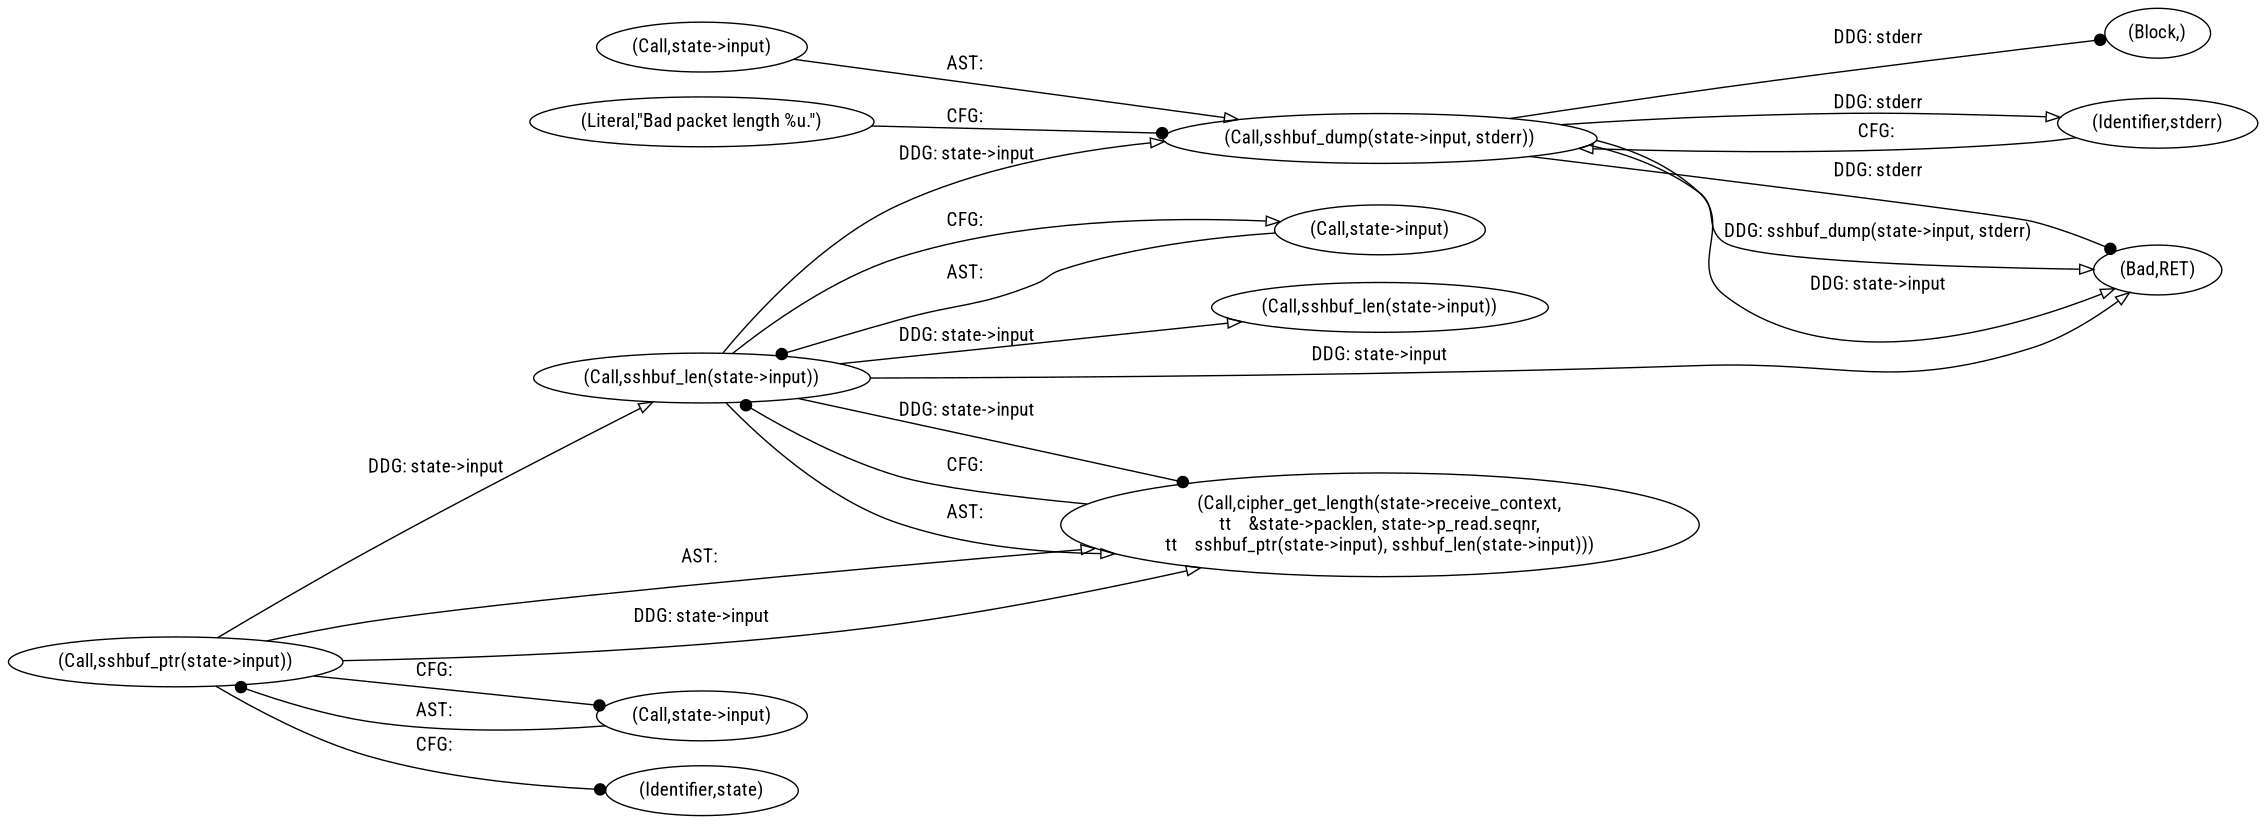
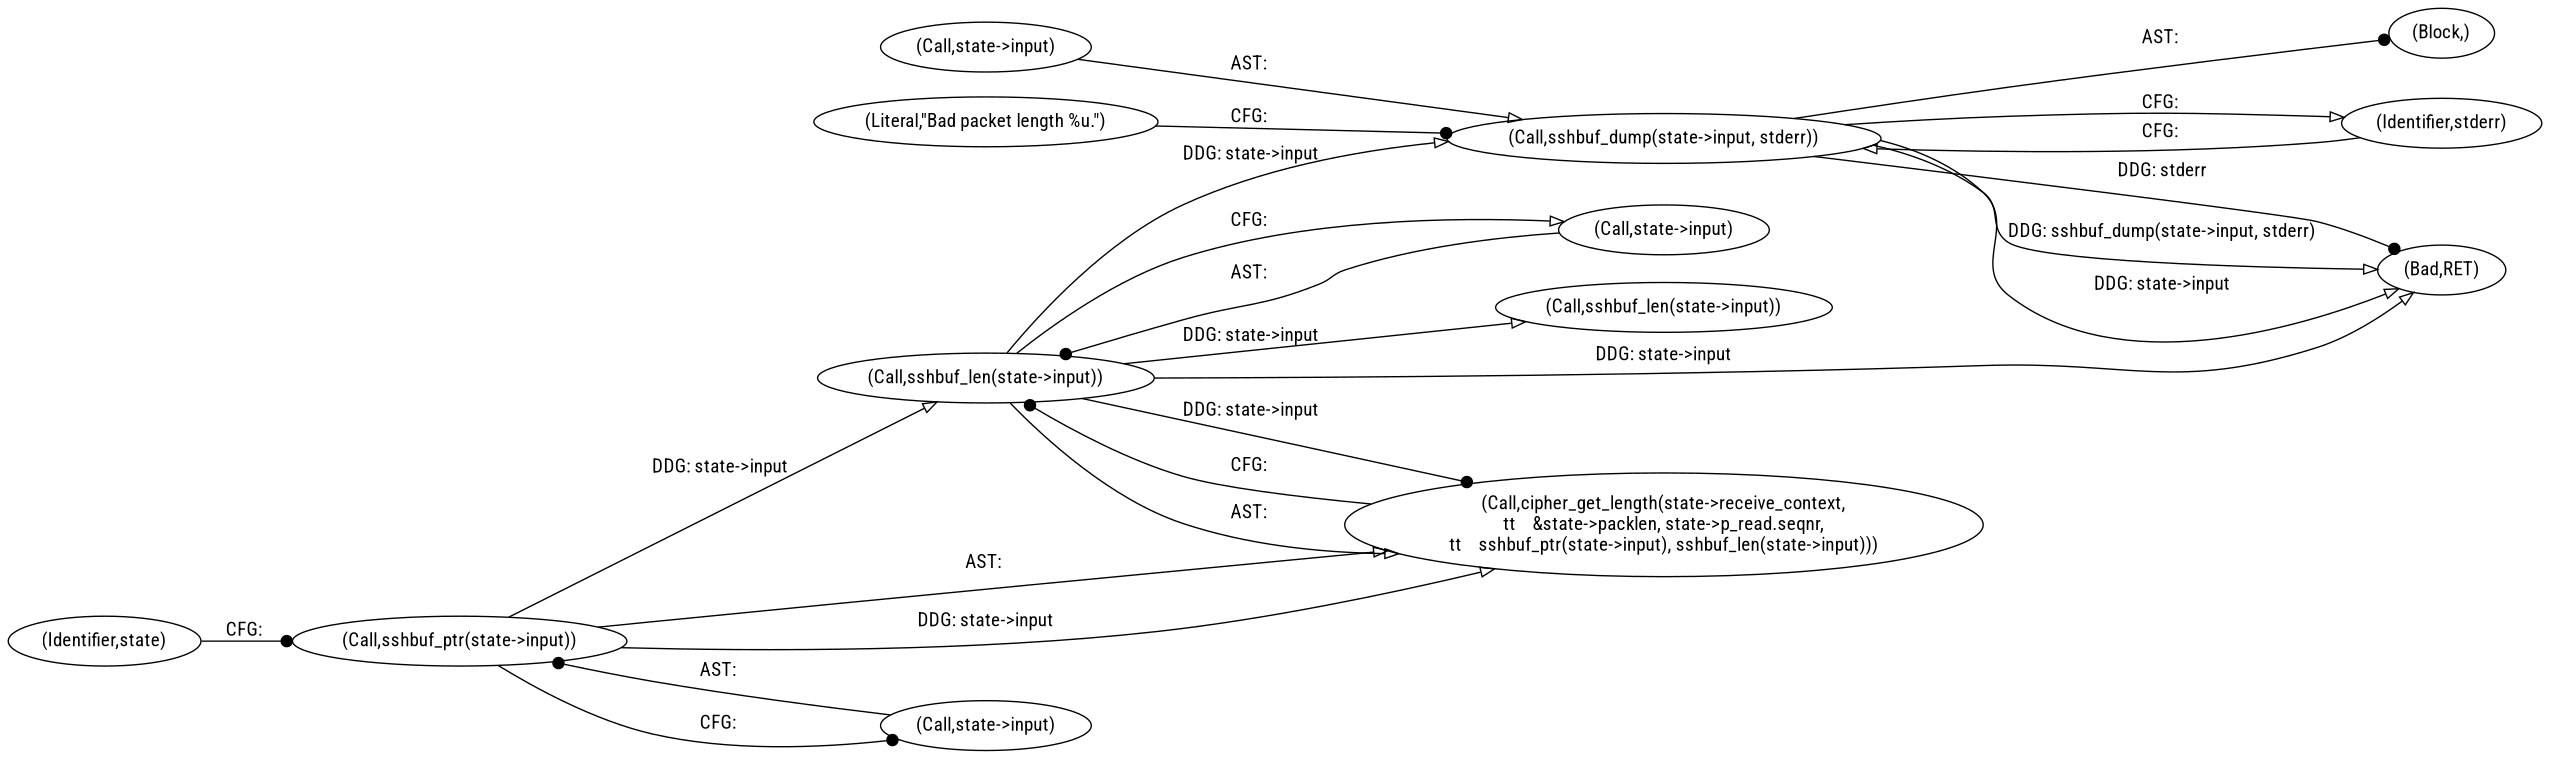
edge "(Call,sshbuf_dump(state->input, stderr))" -> "(Block,)": label "DDG: stderr" -> "AST: "
edge "(Call,sshbuf_dump(state->input, stderr))" -> "(Identifier,stderr)": label "DDG: stderr" -> "CFG: "
edge "(Call,sshbuf_ptr(state->input))" -> "(Identifier,state)": reversed
